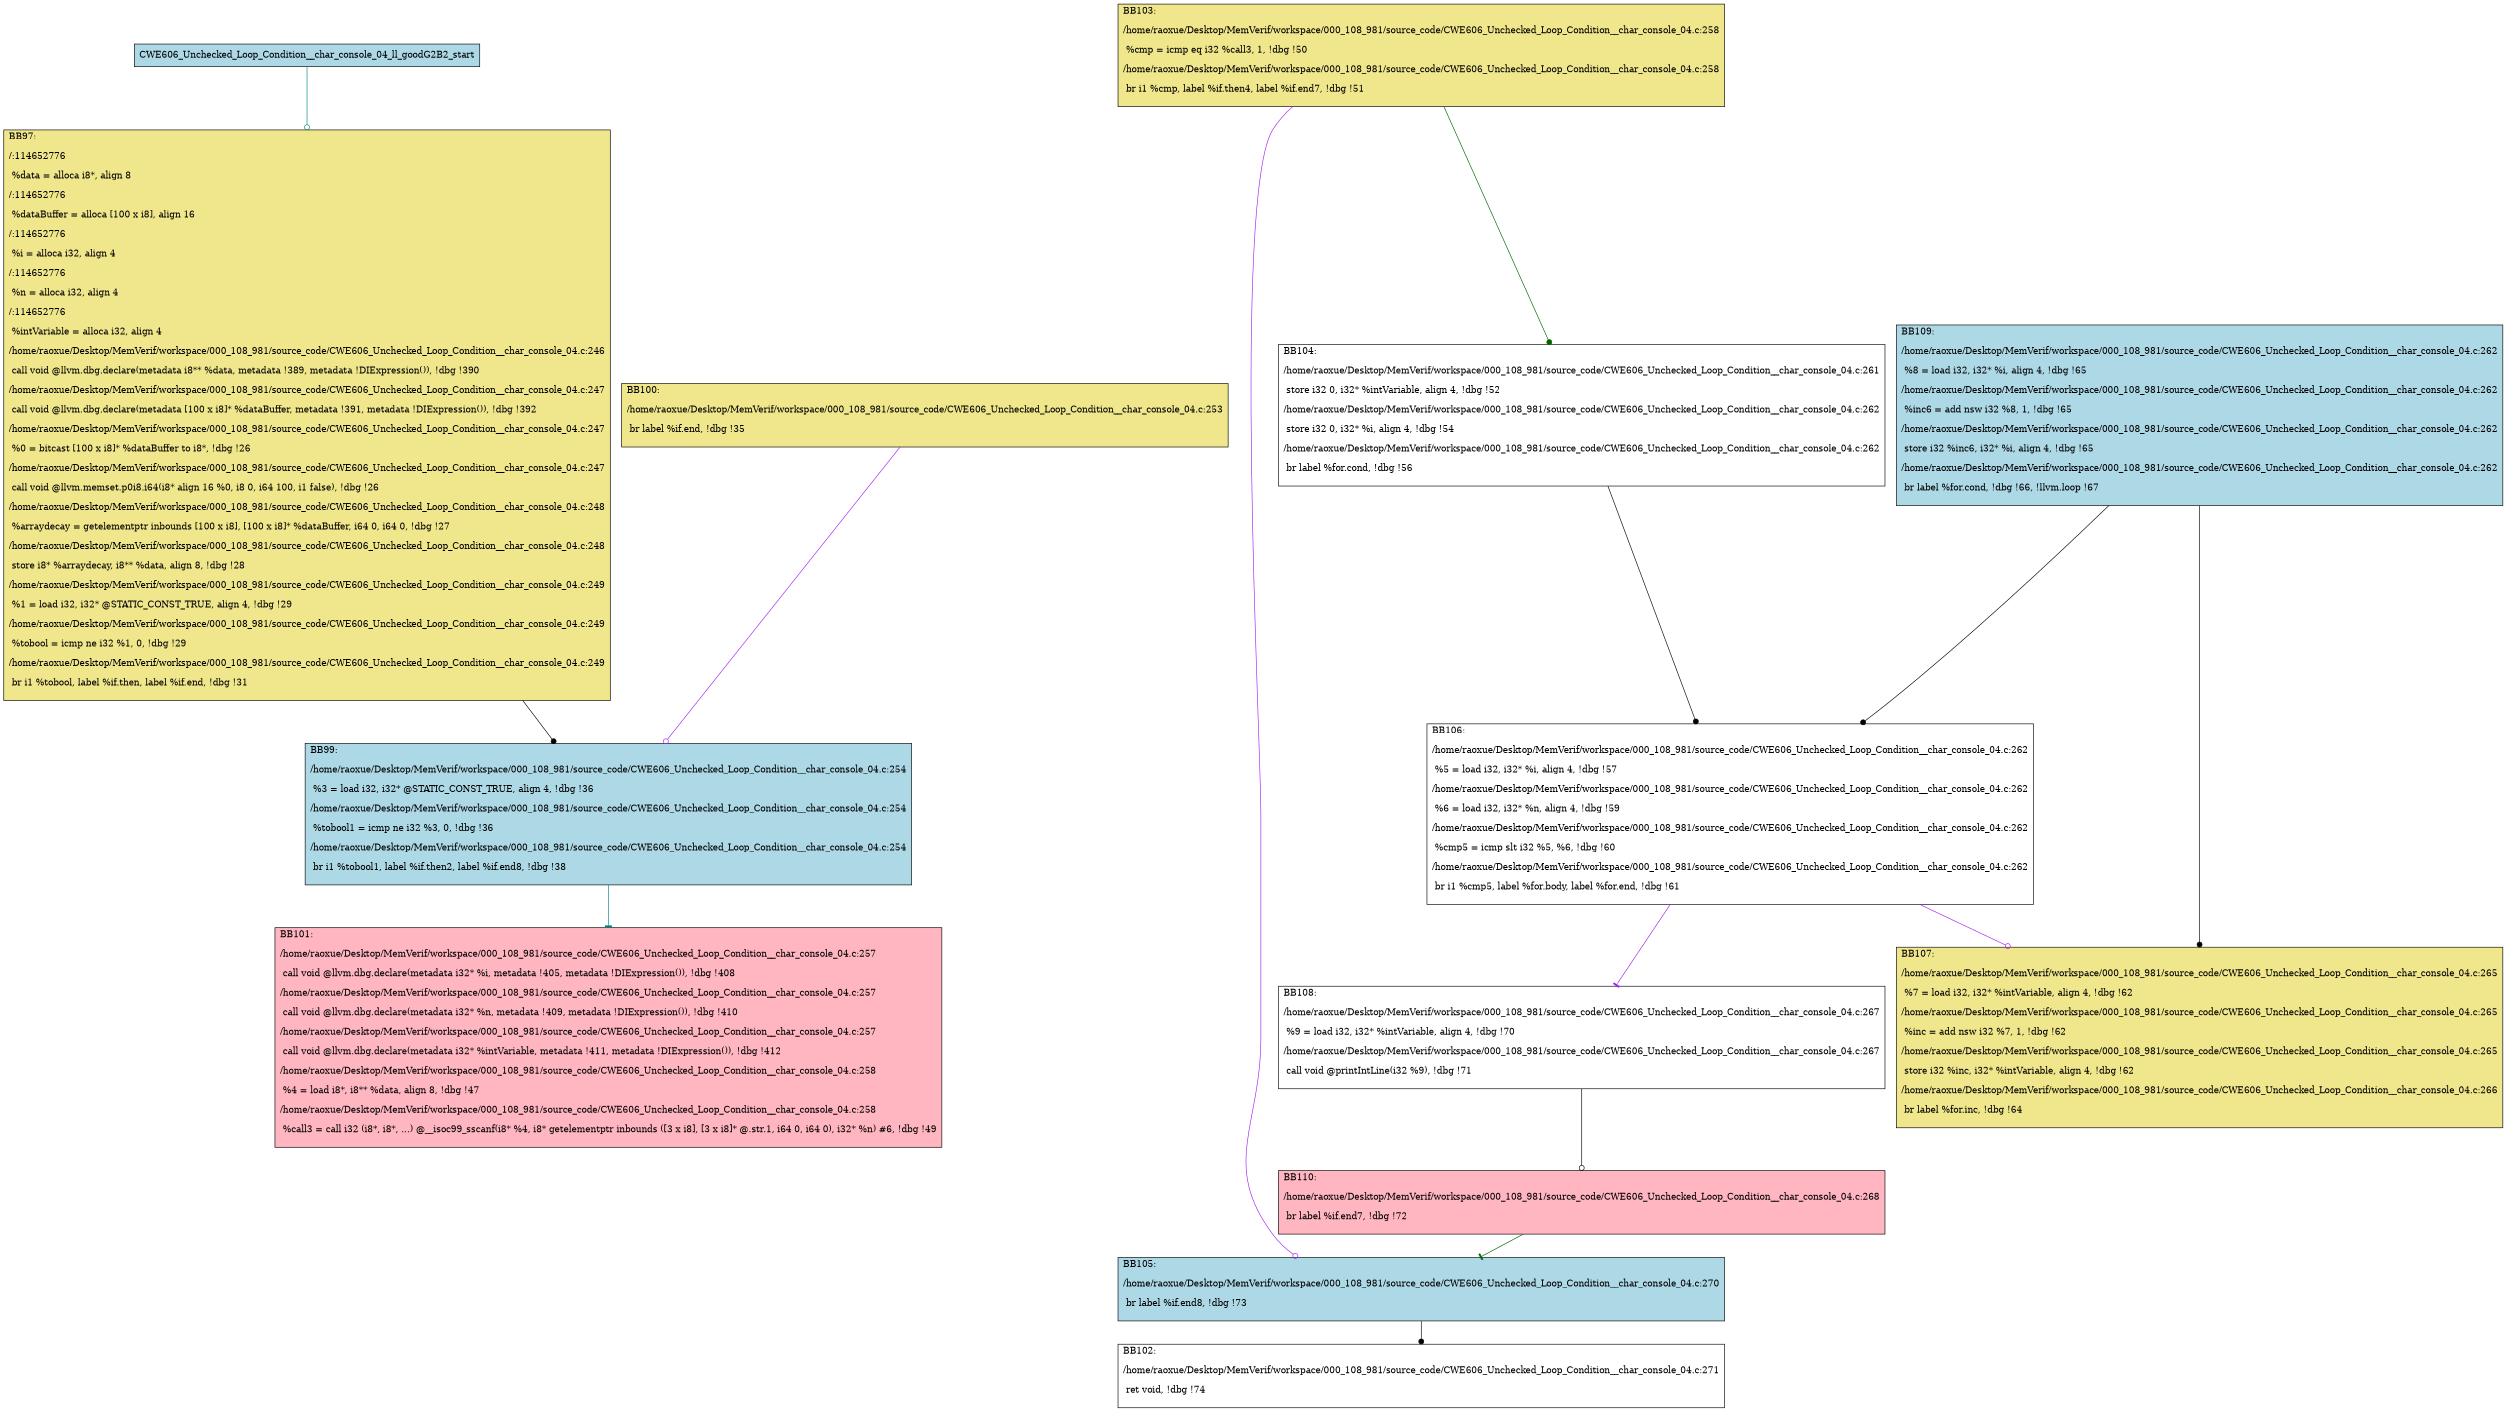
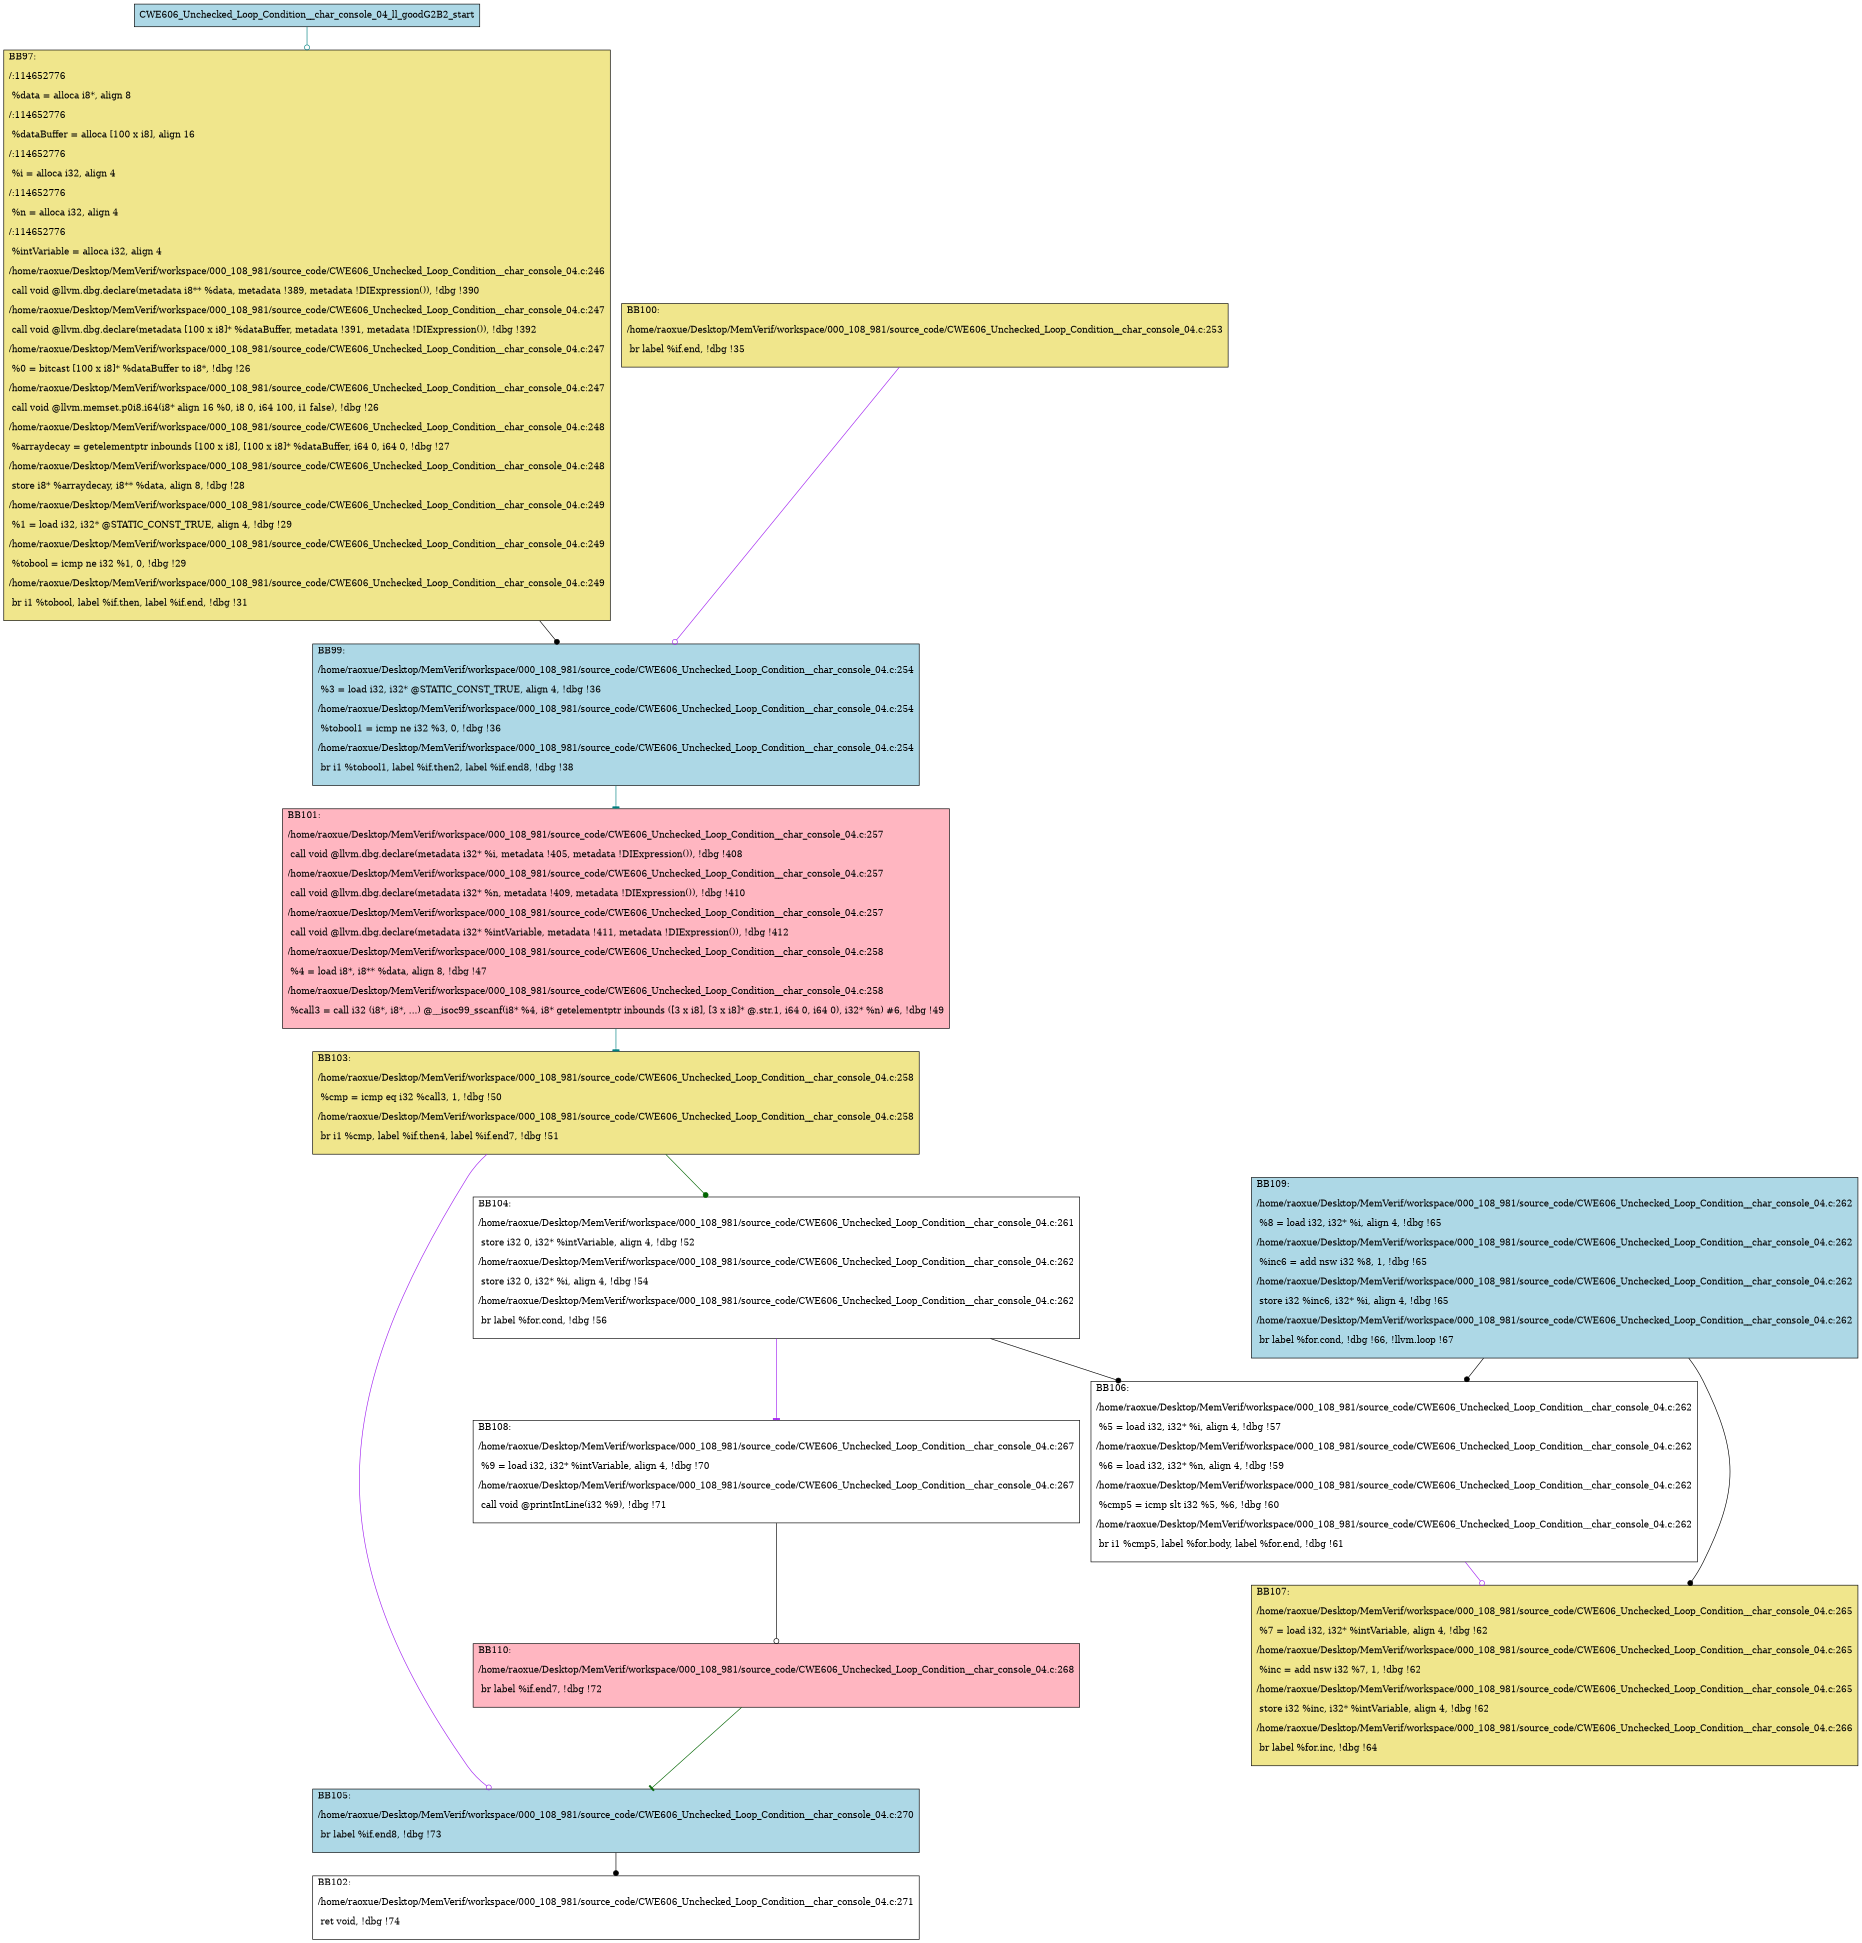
edge "BB106:" -> "BB108:": now "BB104:" -> "BB108:"
edge "BB101:" -> "BB103:": added
